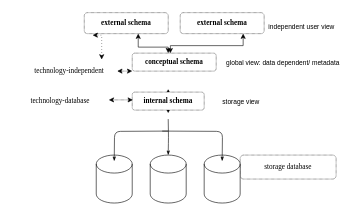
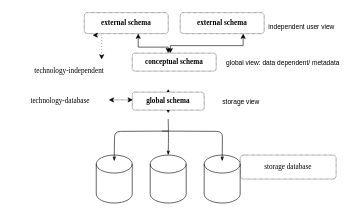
edge "conceptual schema" -- "technology-independent": removed
node "internal schema": label "internal schema" -> "global schema"
